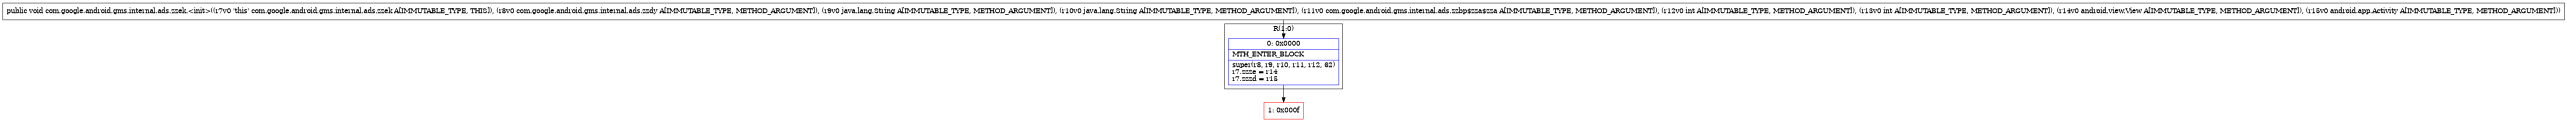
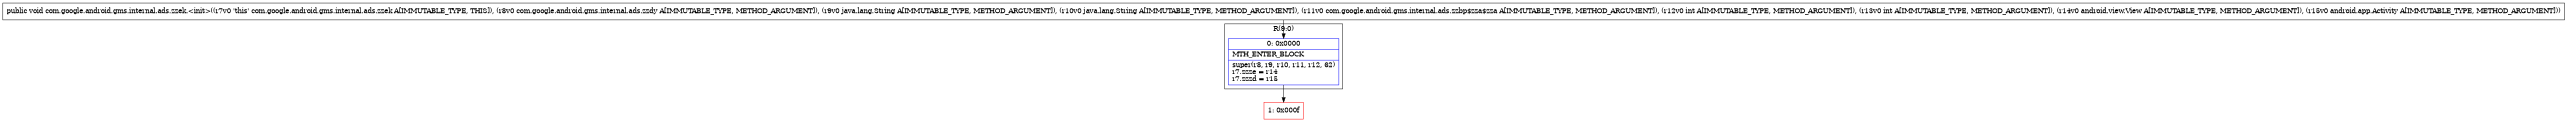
cluster "R(1:0)": label "R(1:0)" -> "R(9:0)"
